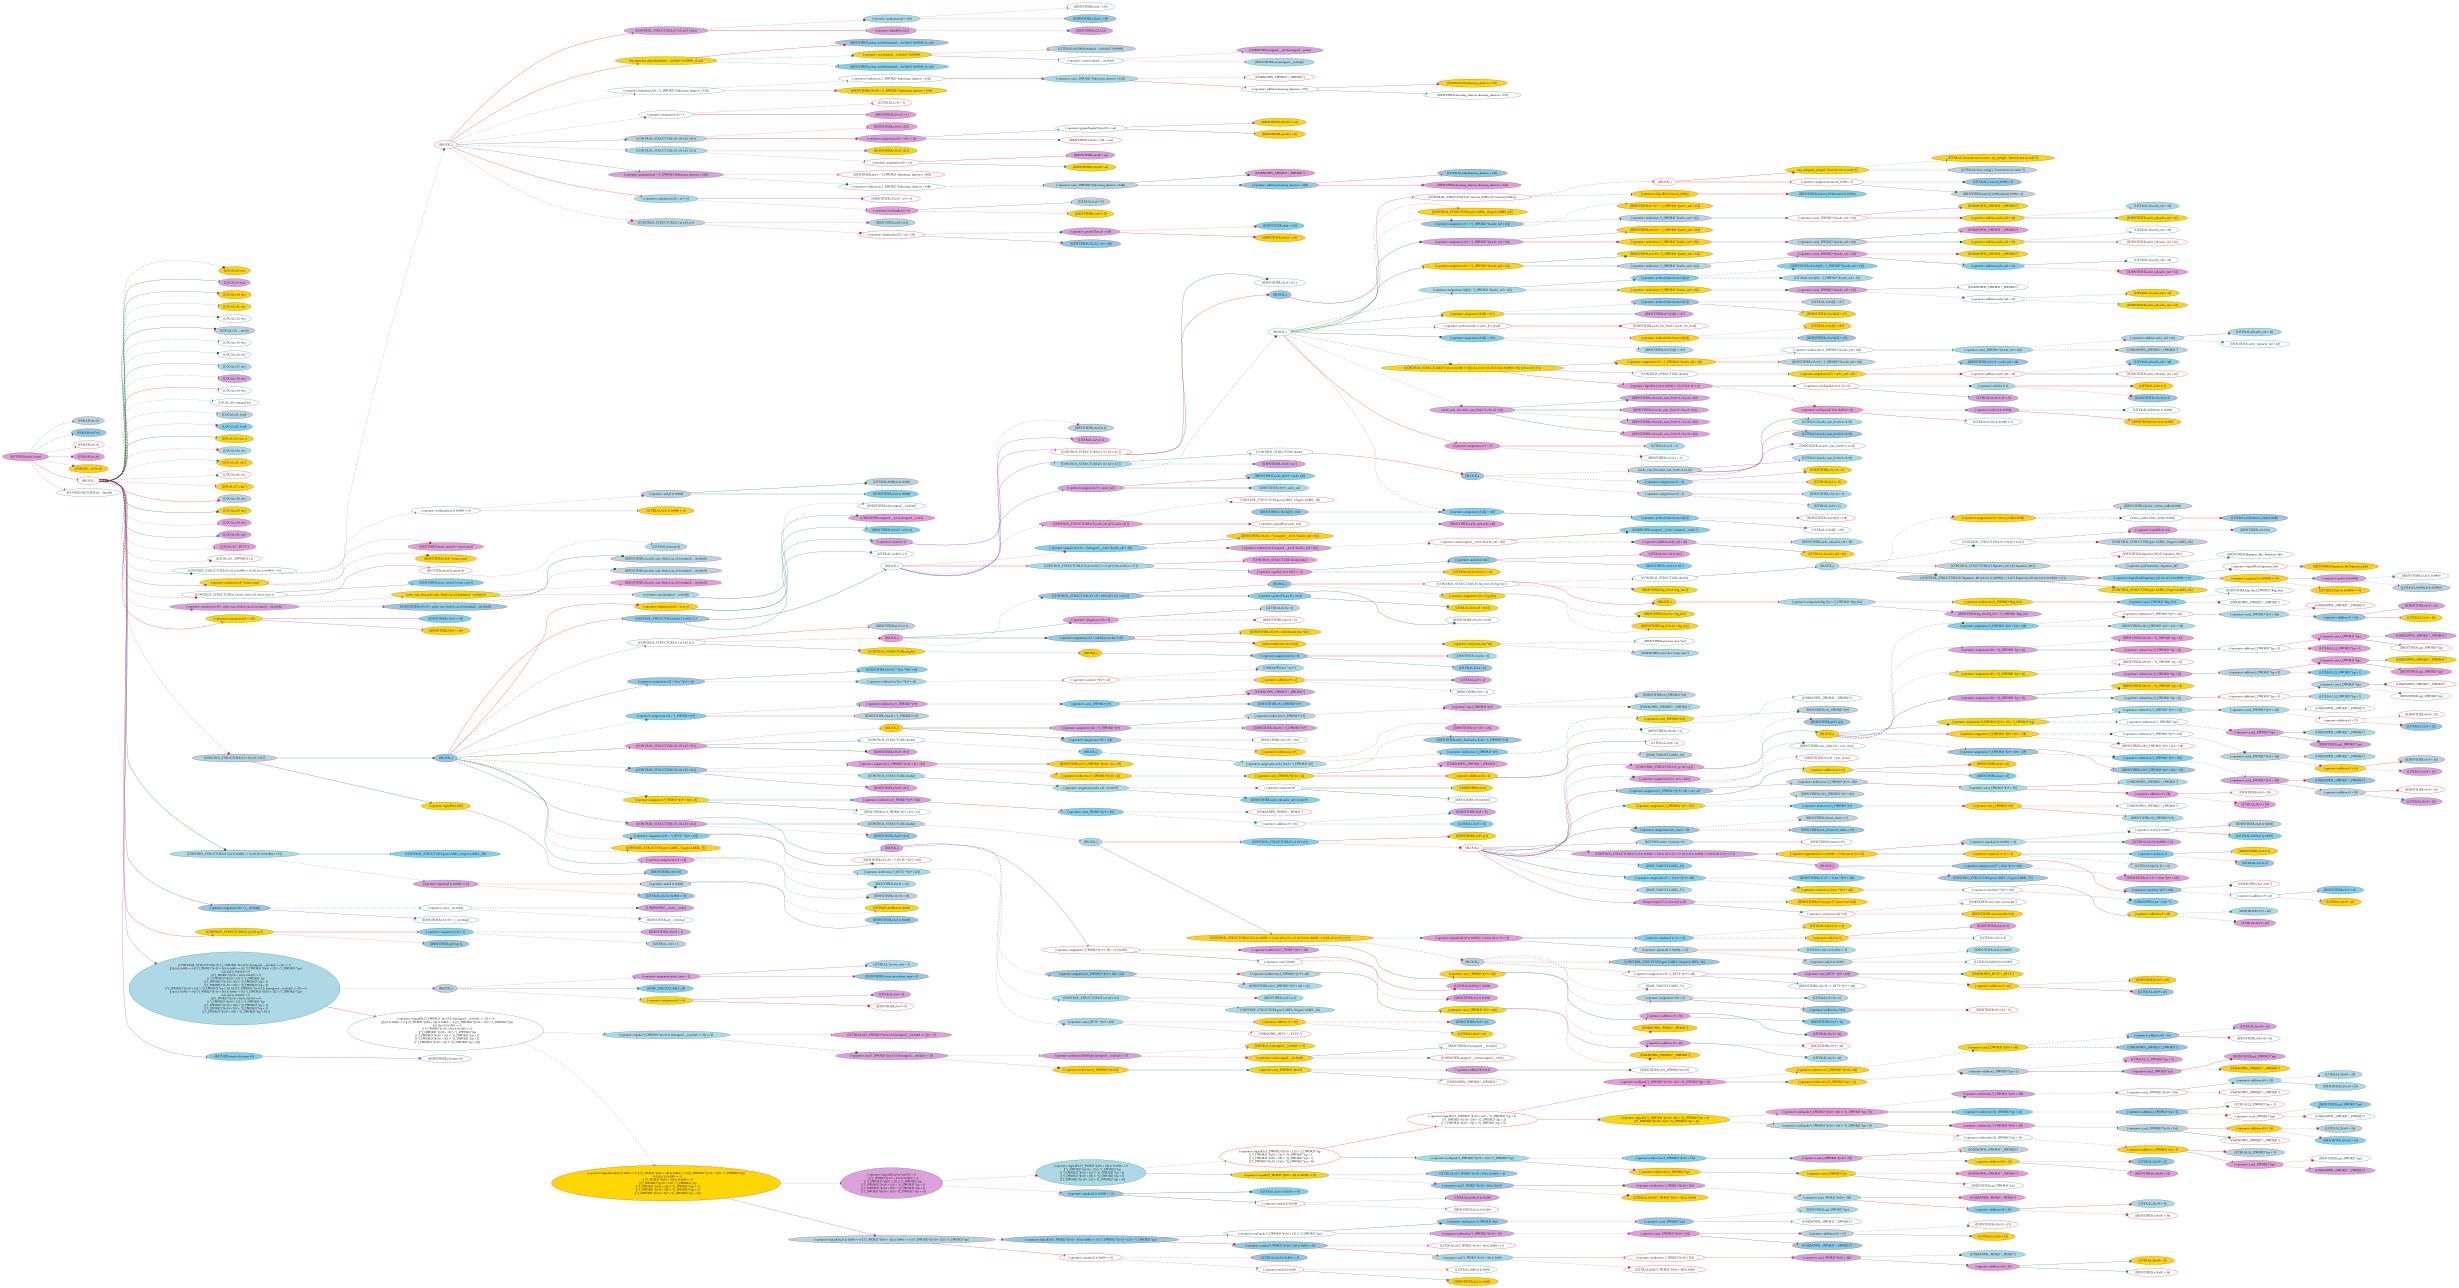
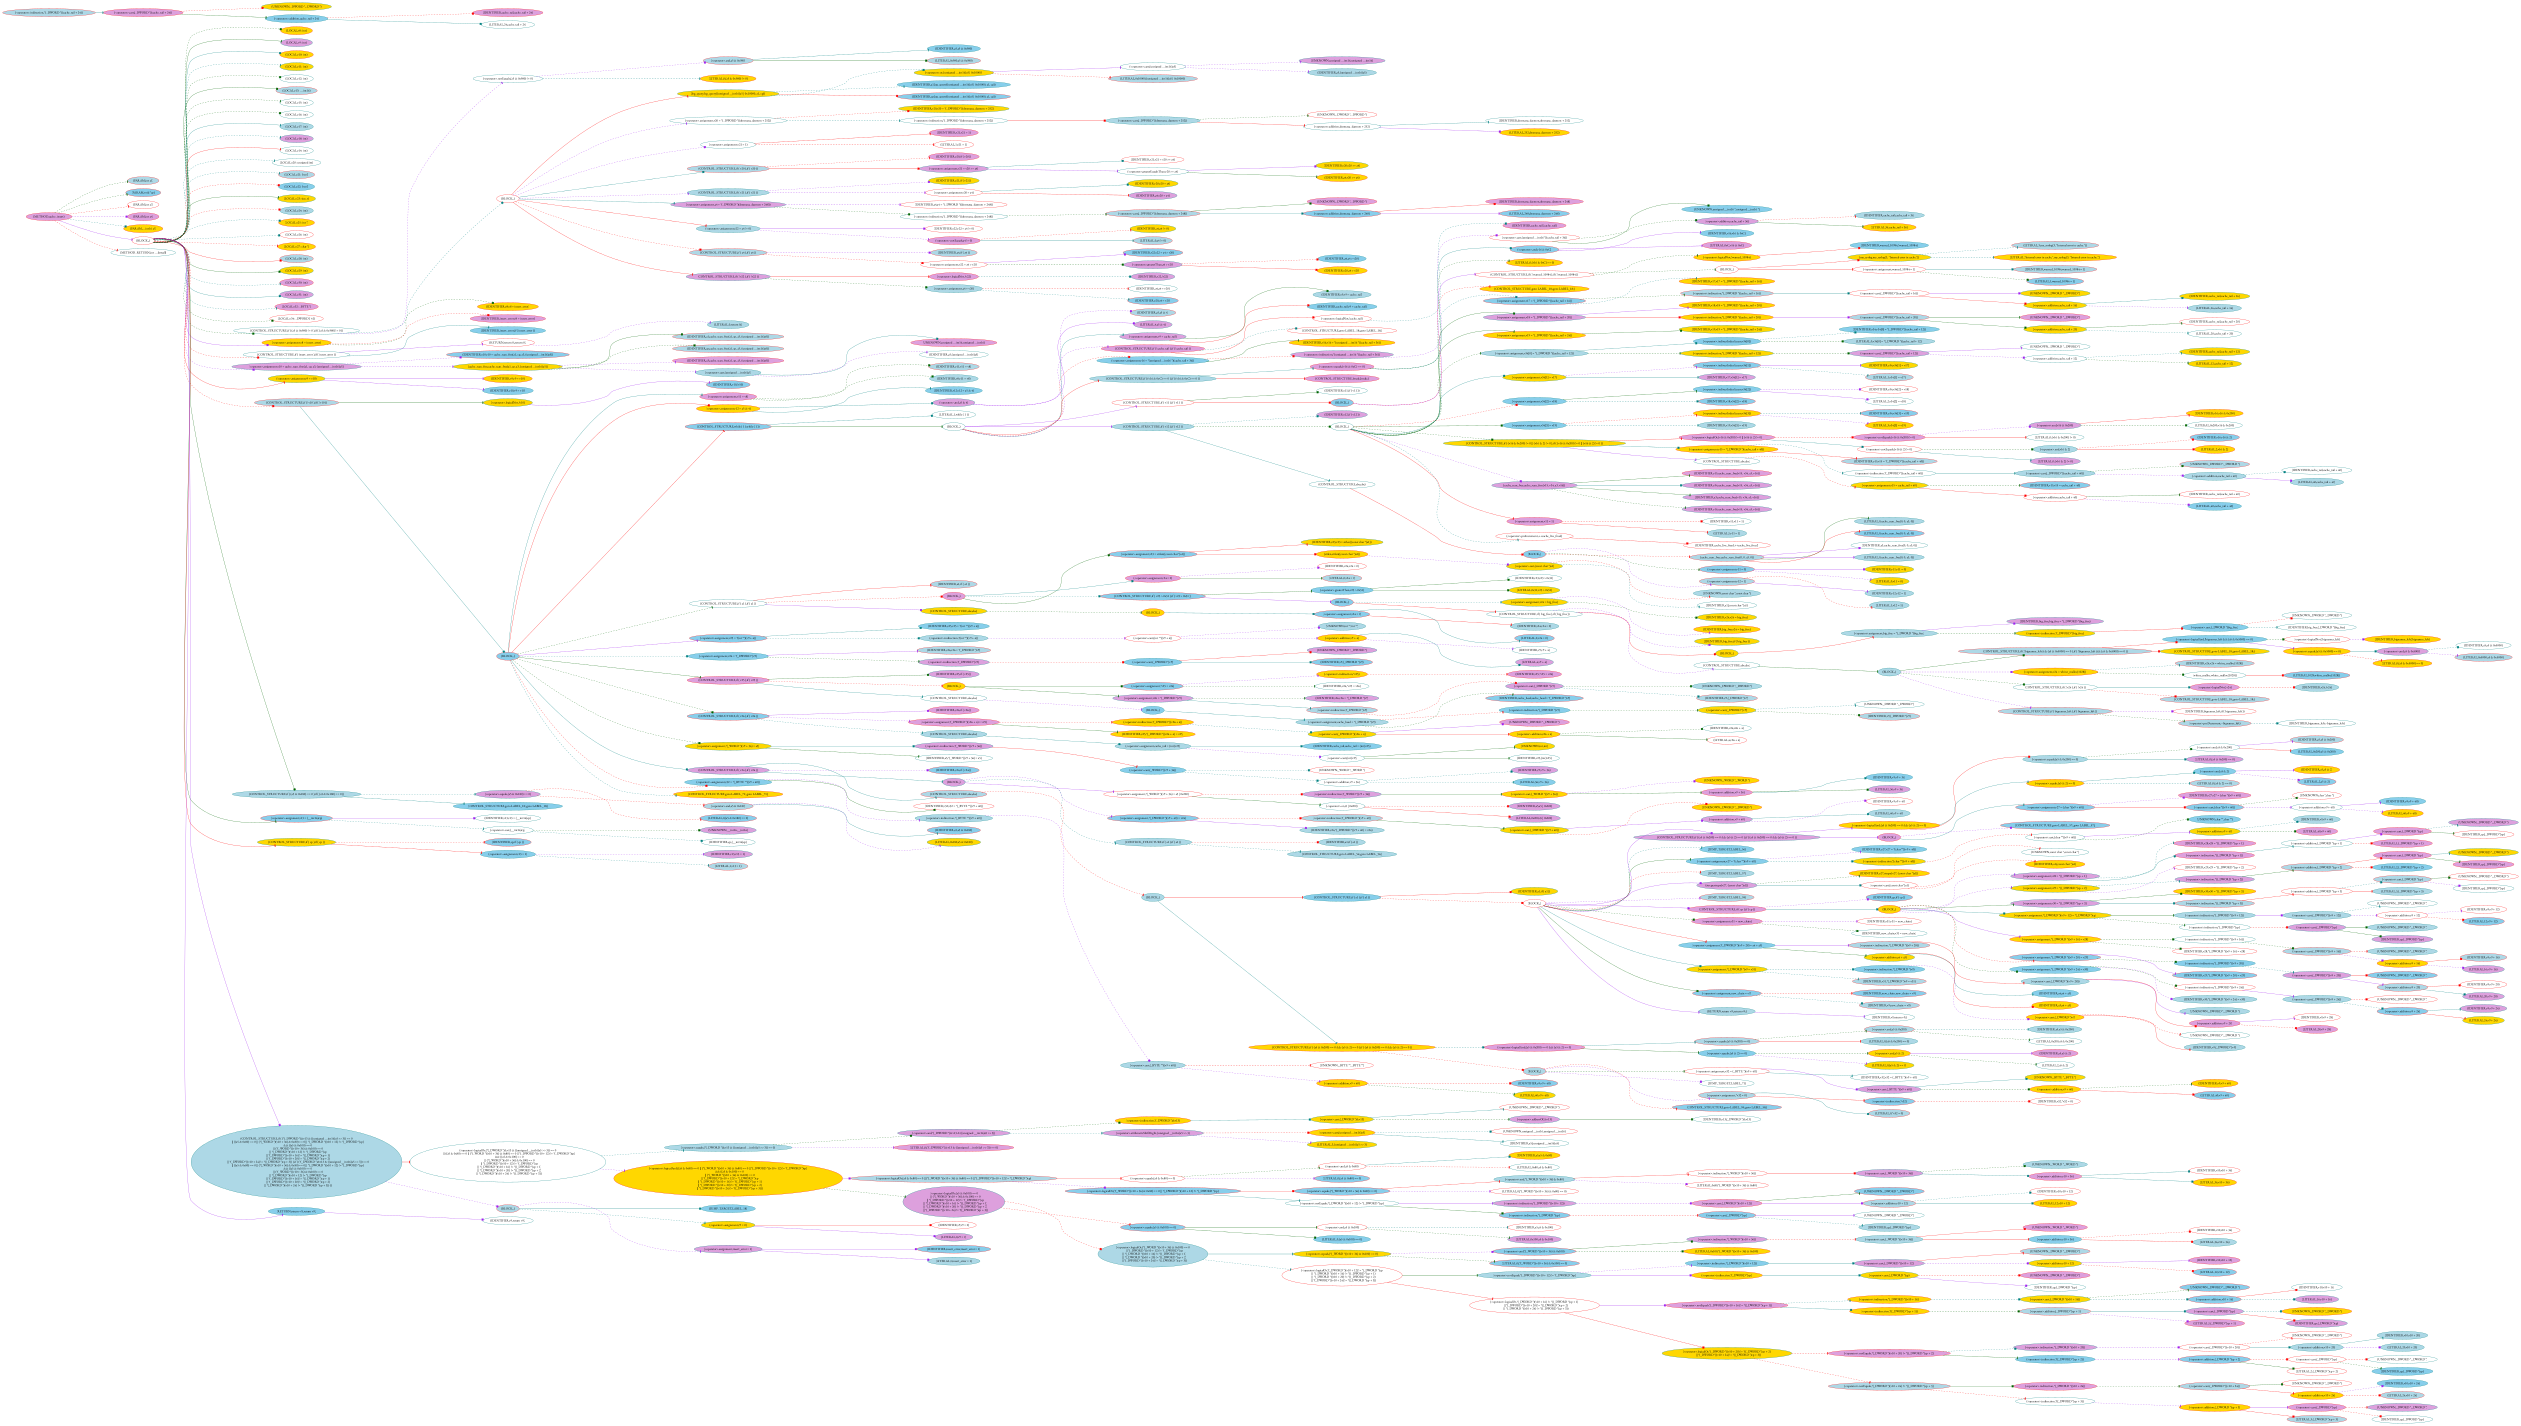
edge "(<operator>.assignment,v19 = *(_DWORD *)(cache_tail + 24))" -> "(<operator>.indirection,*(_DWORD *)(cache_tail + 24))": removed
edge "(IDENTIFIER,v18,v34[2] = v18)" -> "(<operator>.assignment,v34[2] = v18)": reversed
node "(<operator>.assignment,*(_DWORD *)(v9 + 28) = a4 + a3)": color red -> teal
